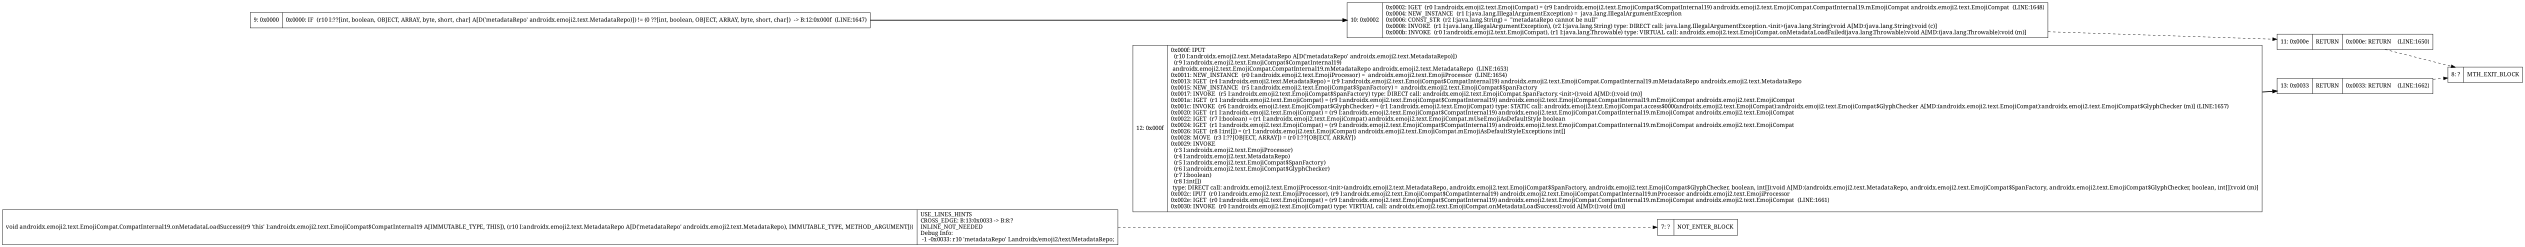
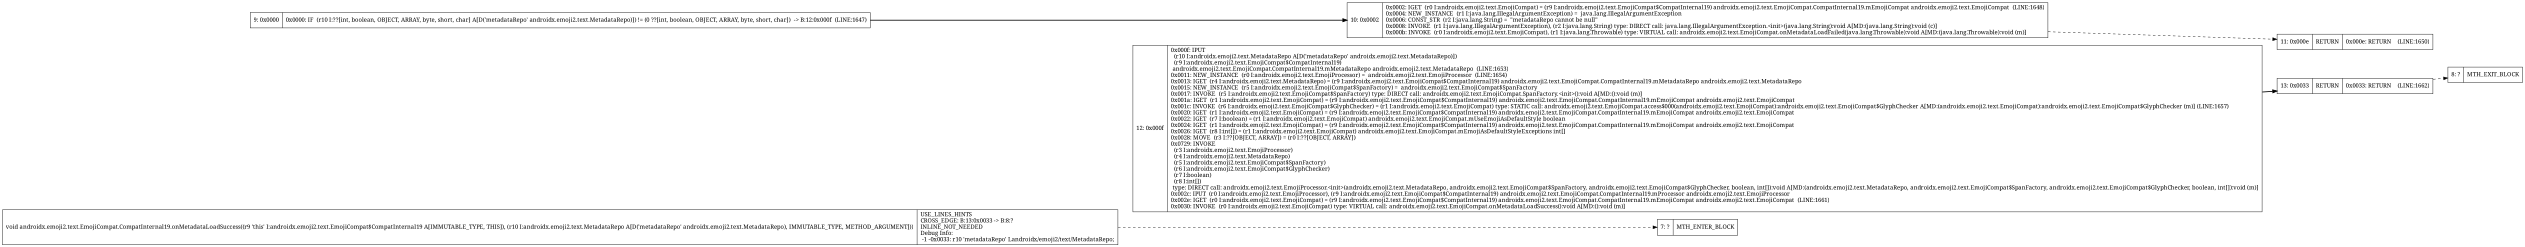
edge "11: 0x000e" -> "8: ?": removed
node "12: 0x000f": text "0x0029: INVOKE" -> "0x0729: INVOKE"
node "7: ?": text "NOT_ENTER_BLOCK" -> "MTH_ENTER_BLOCK"
